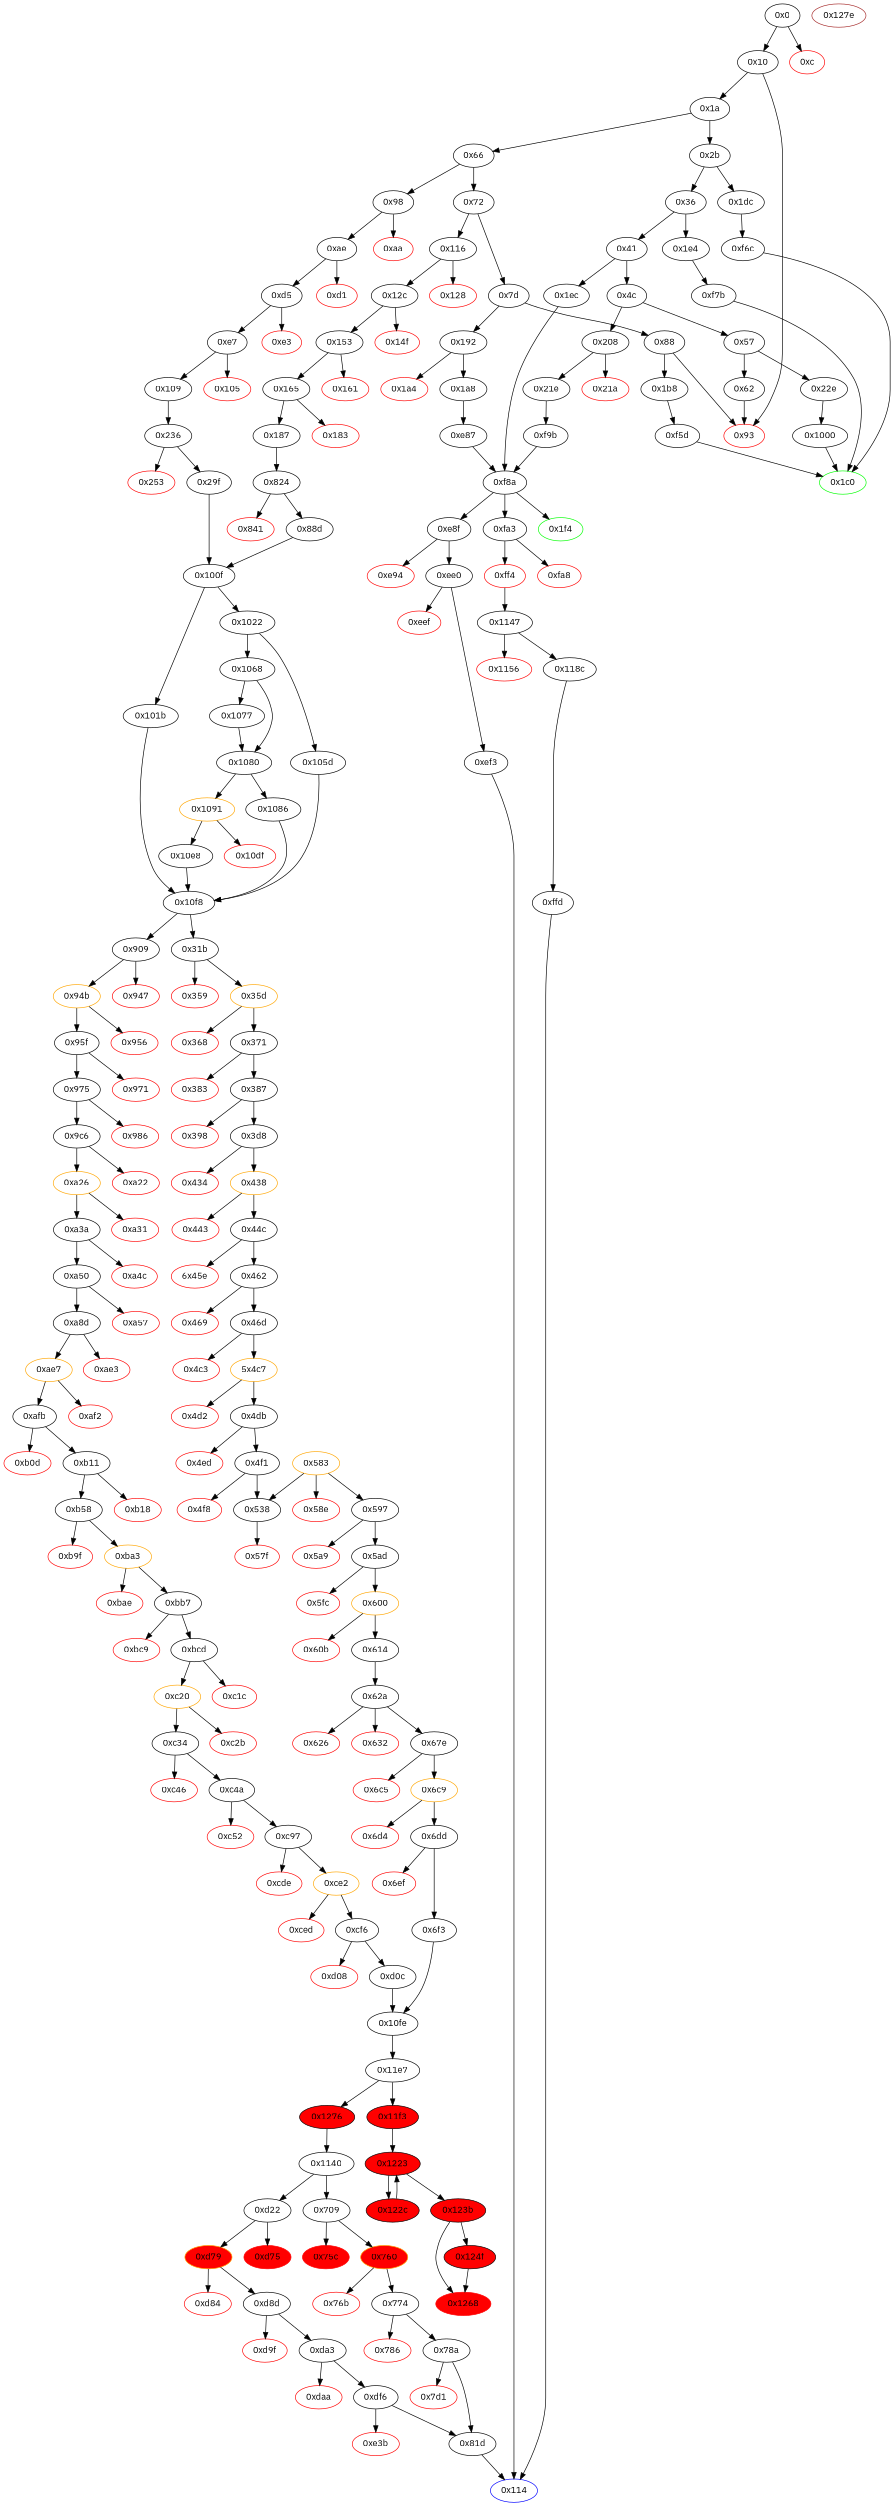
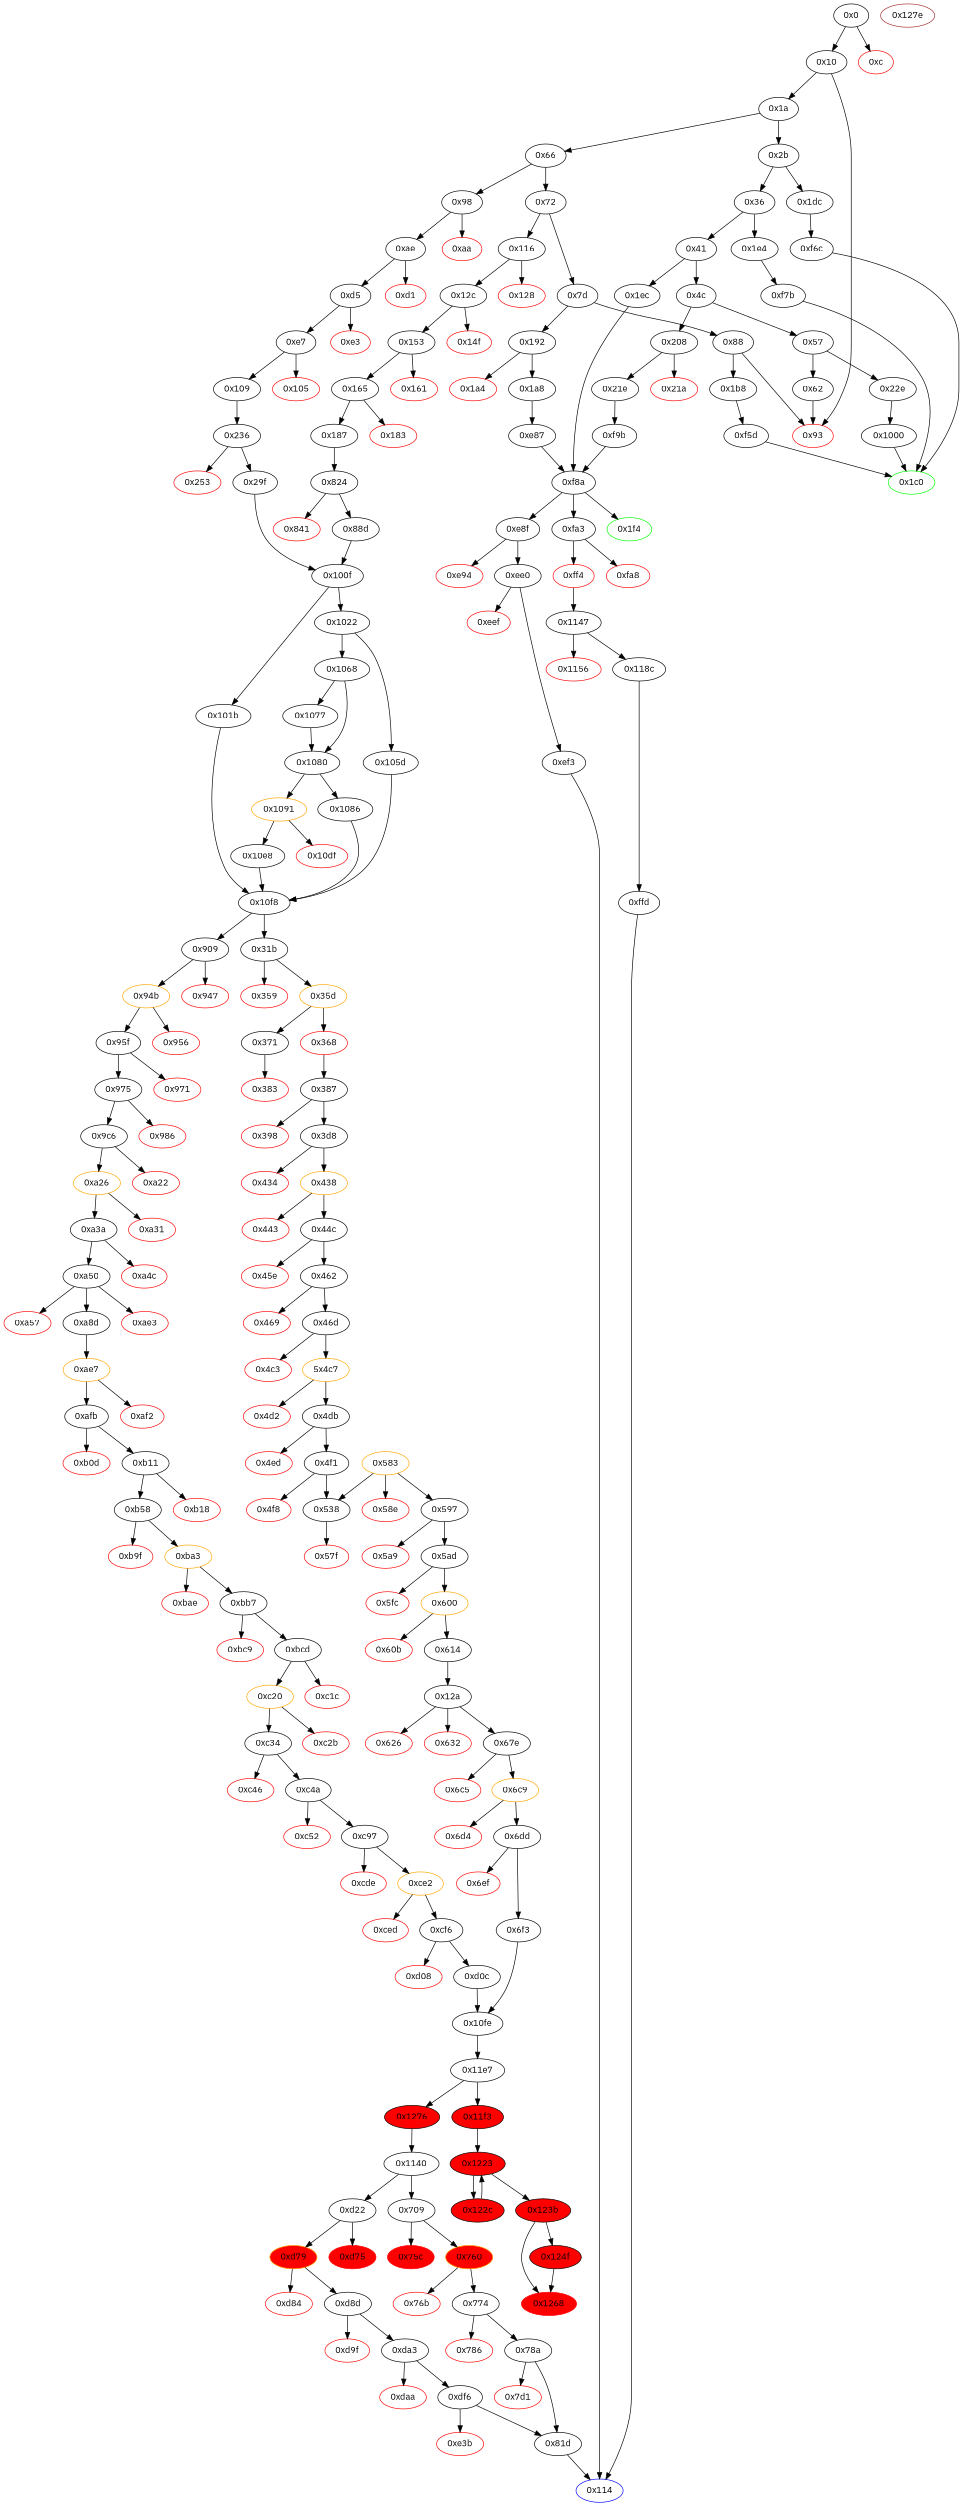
edge "0x371" -> "0x387": now "0x368" -> "0x387"
node "6x45e": label "6x45e" -> "0x45e"
edge "0xa8d" -> "0xae3": now "0xa50" -> "0xae3"
node "0x62a": label "0x62a" -> "0x12a"
